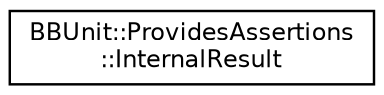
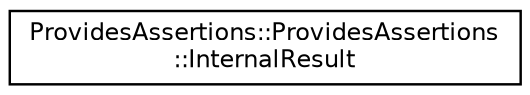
node "BBUnit::ProvidesAssertions ::InternalResult": label "BBUnit::ProvidesAssertions ::InternalResult" -> "ProvidesAssertions::ProvidesAssertions ::InternalResult"
